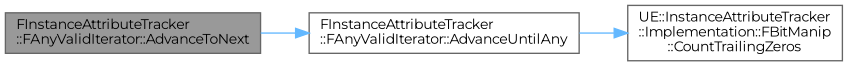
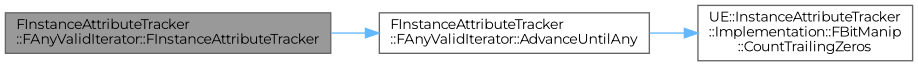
node "FInstanceAttributeTracker ::FAnyValidIterator::AdvanceToNext": label "FInstanceAttributeTracker ::FAnyValidIterator::AdvanceToNext" -> "FInstanceAttributeTracker ::FAnyValidIterator::FInstanceAttributeTracker"
